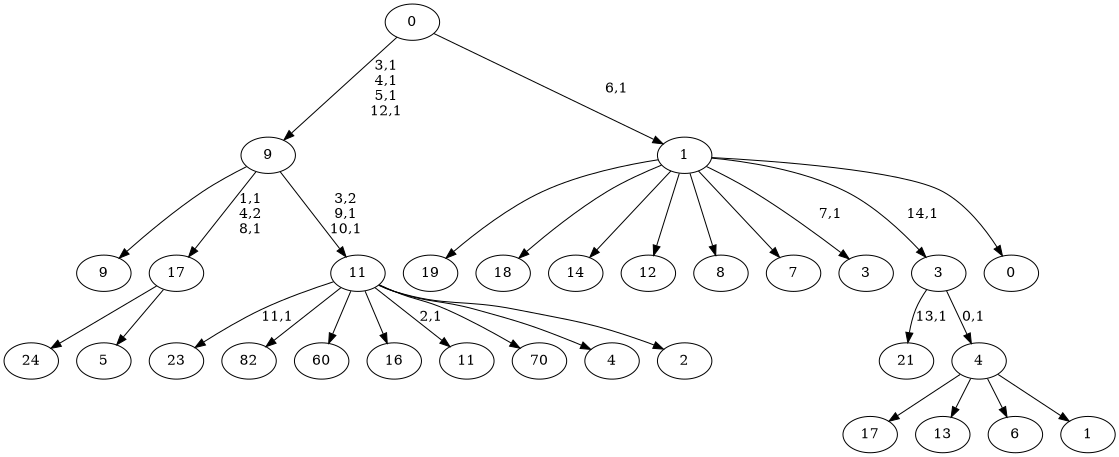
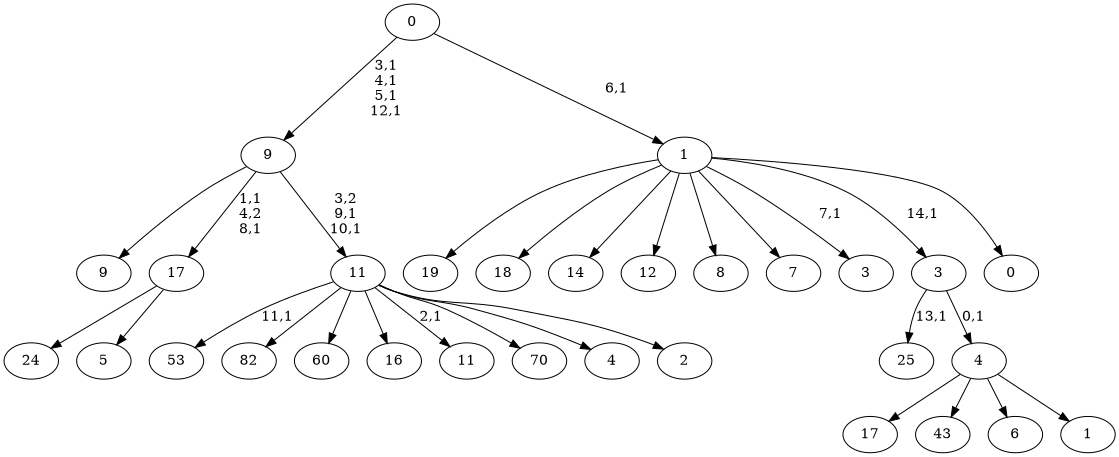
node "23": label "23" -> "53"
node "21": label "21" -> "25"
node "13": label "13" -> "43"
